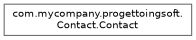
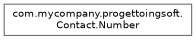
node "com.mycompany.progettoingsoft. Contact.Contact": label "com.mycompany.progettoingsoft. Contact.Contact" -> "com.mycompany.progettoingsoft. Contact.Number"
